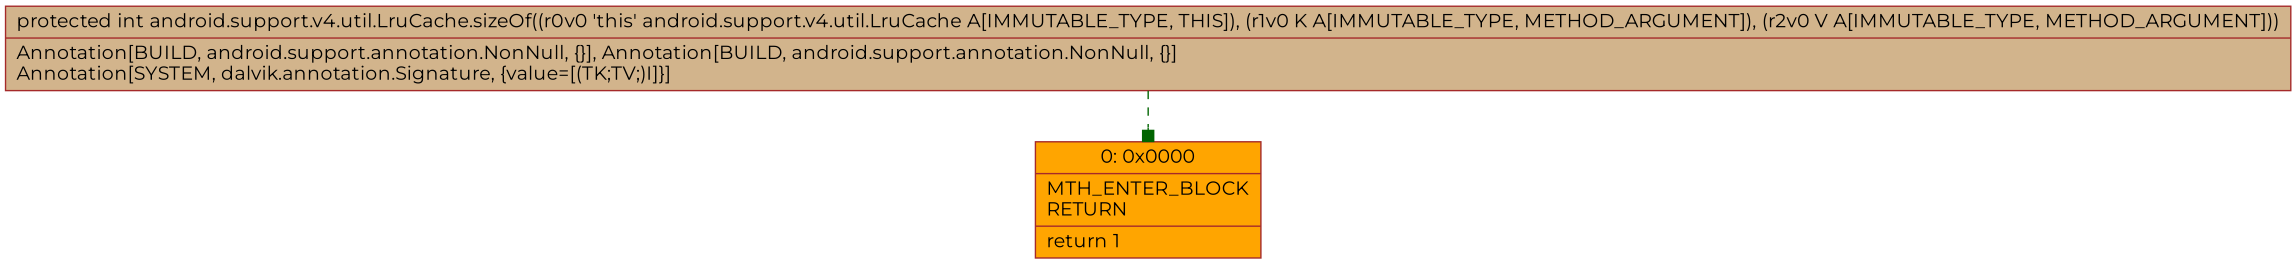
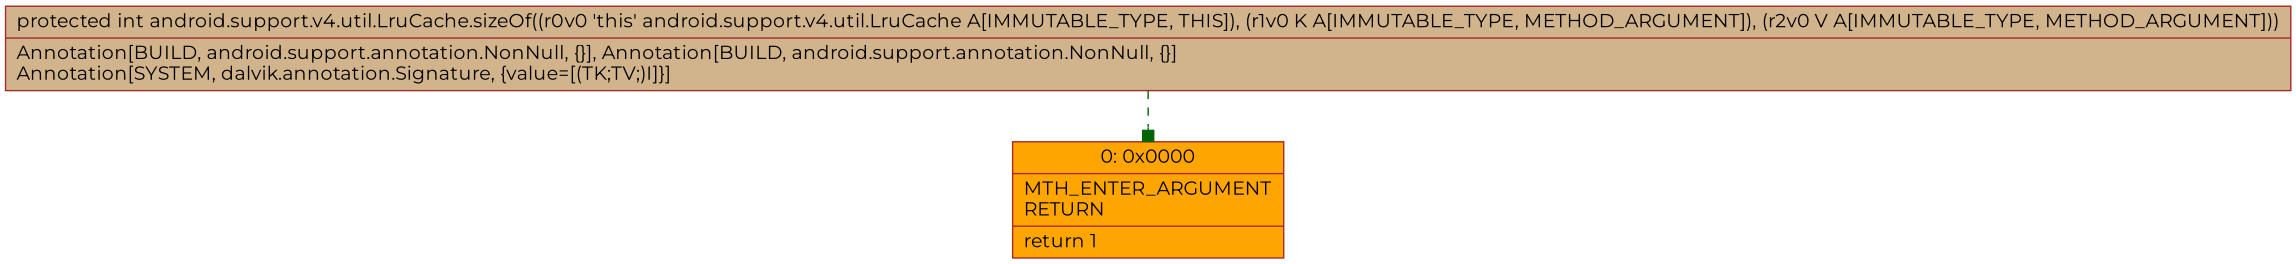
node "0: 0x0000": text "MTH_ENTER_BLOCK" -> "MTH_ENTER_ARGUMENT"
